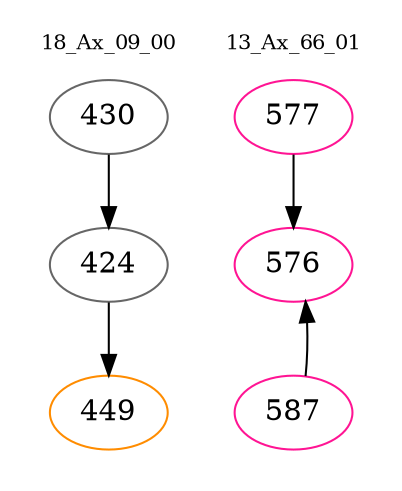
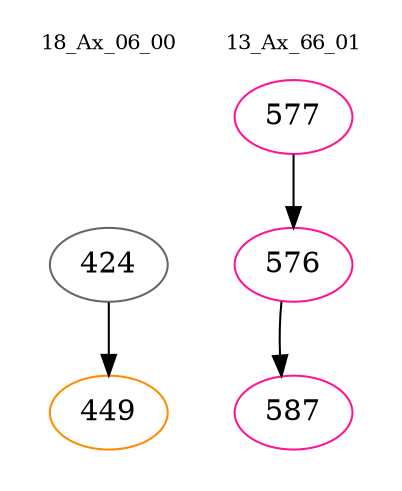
cluster "18_Ax_09_00": label "18_Ax_09_00" -> "18_Ax_06_00"
node "430": removed
edge "587" -> "576": reversed
